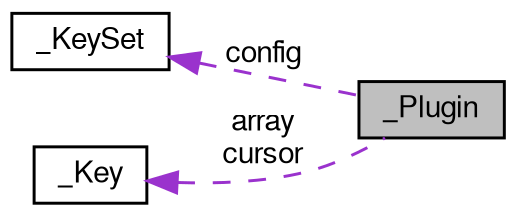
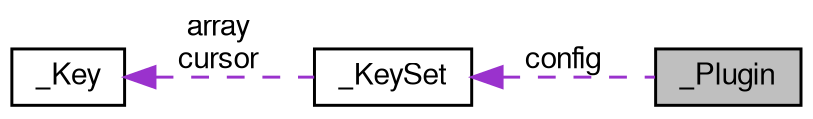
edge "_Plugin" -> "_Key": now "_KeySet" -> "_Key"
